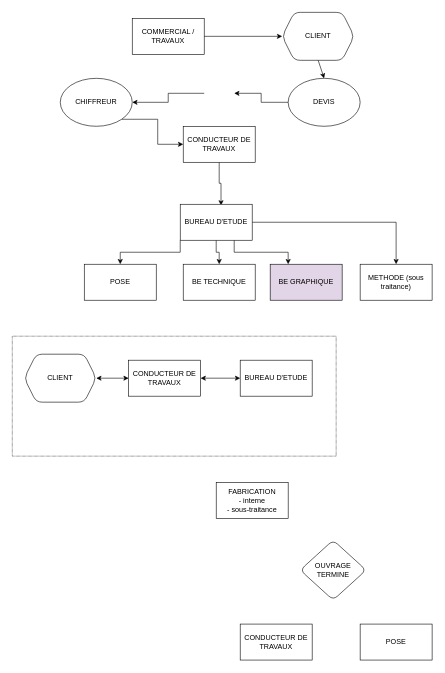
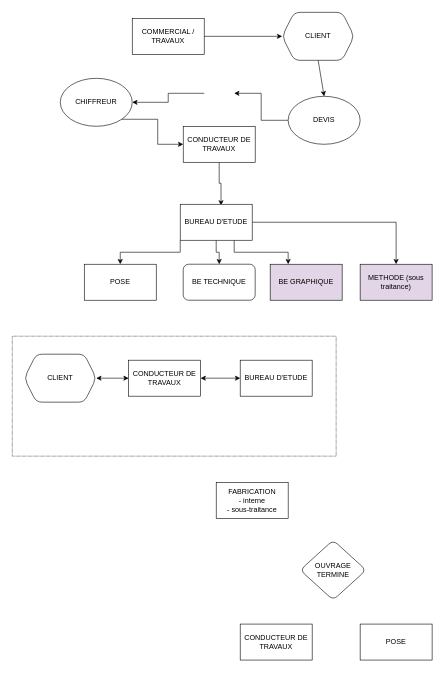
node "DEVIS": moved (324, 102) -> (324, 120)
node "BE TECHNIQUE": shape rectangle -> rounded rectangle
node "METHODE (sous traitance)": fillcolor #ffffff -> #e1d5e7
